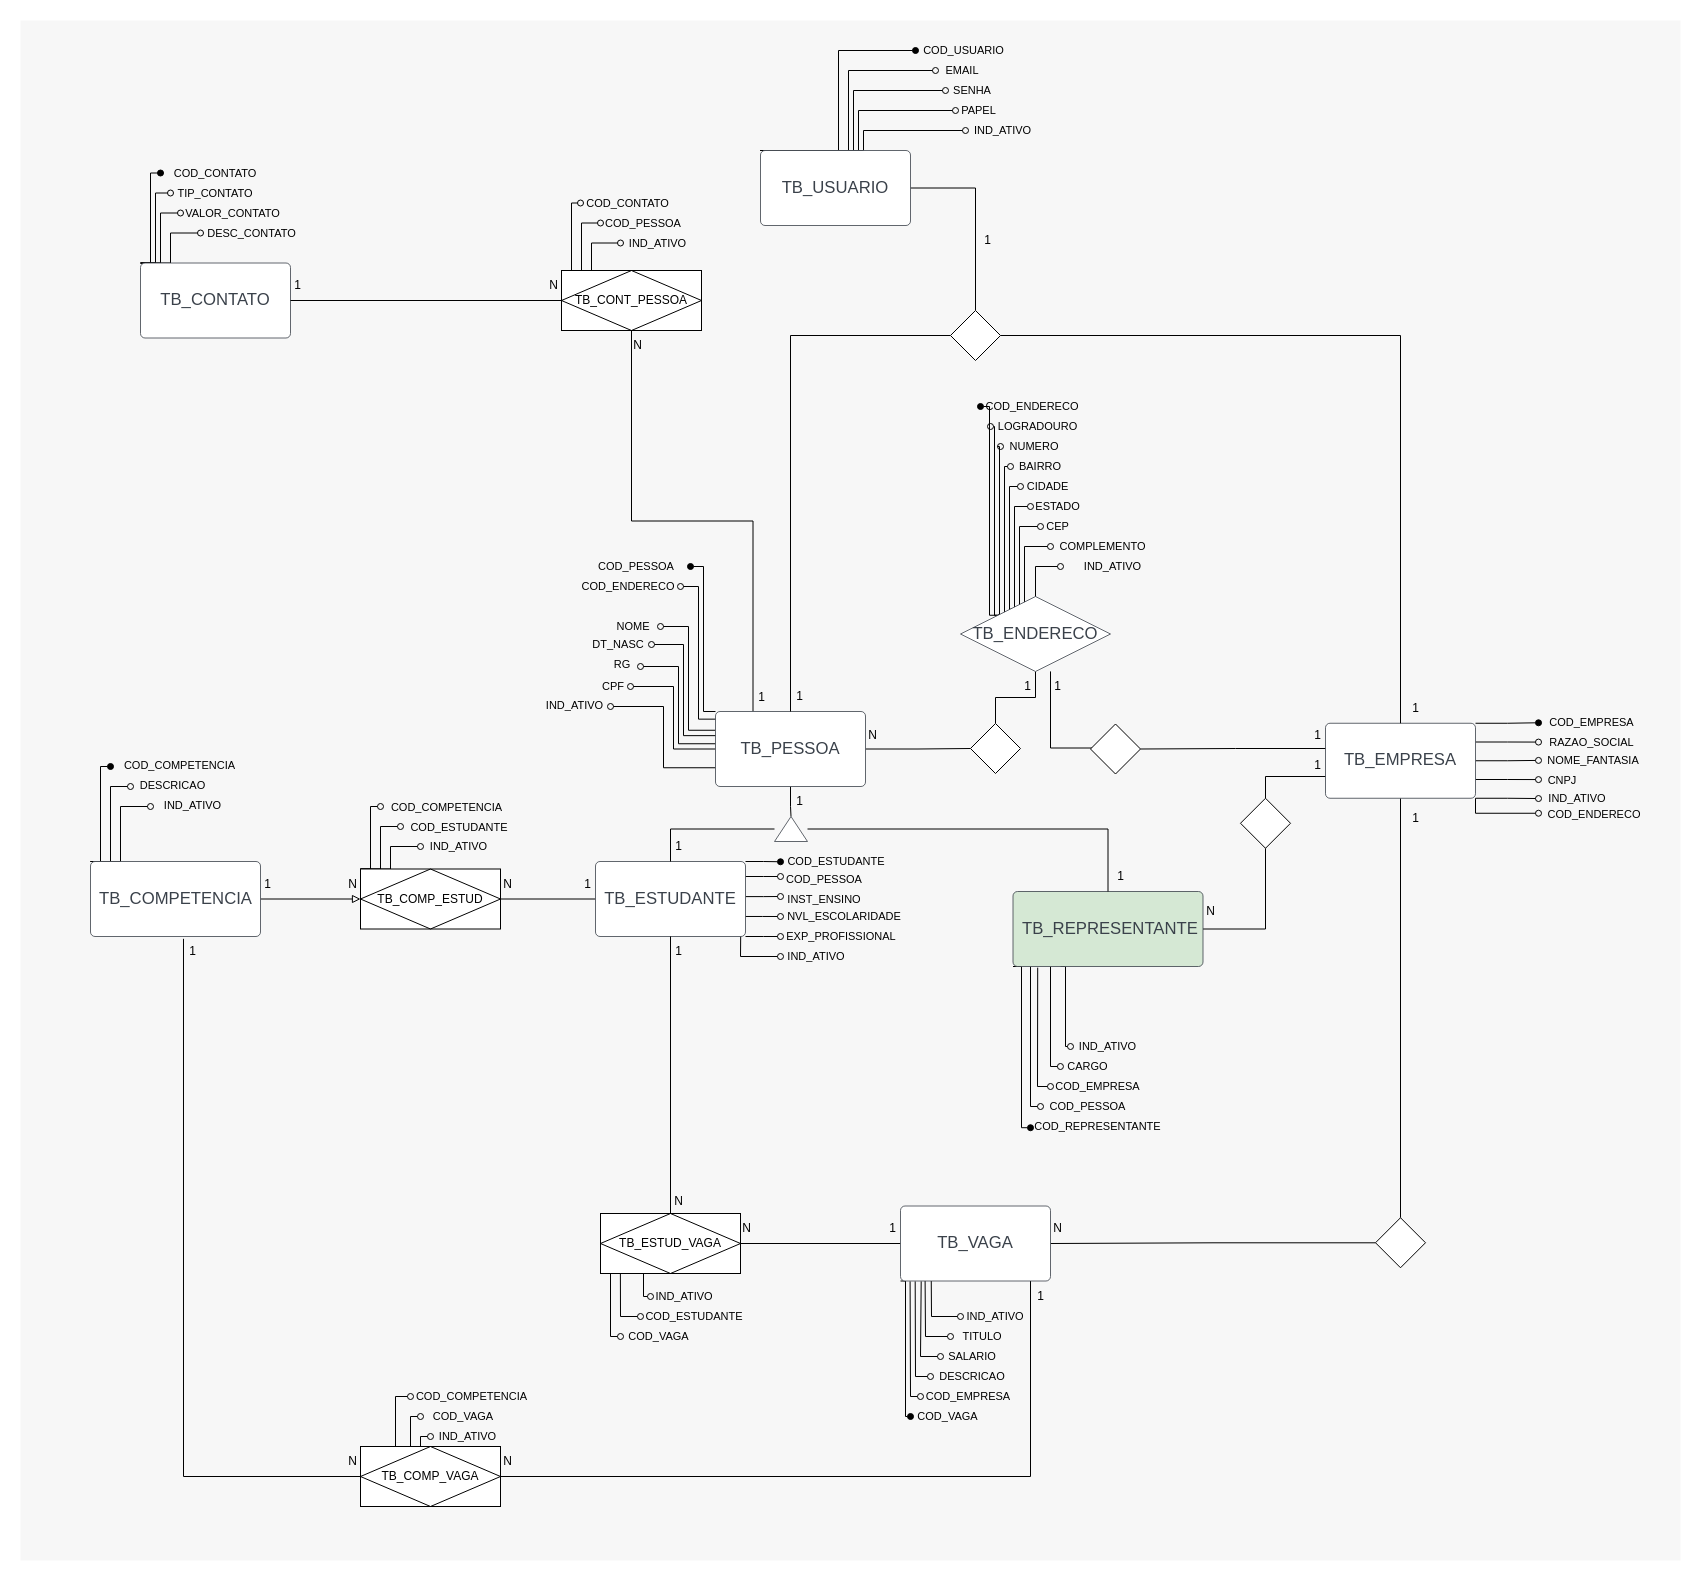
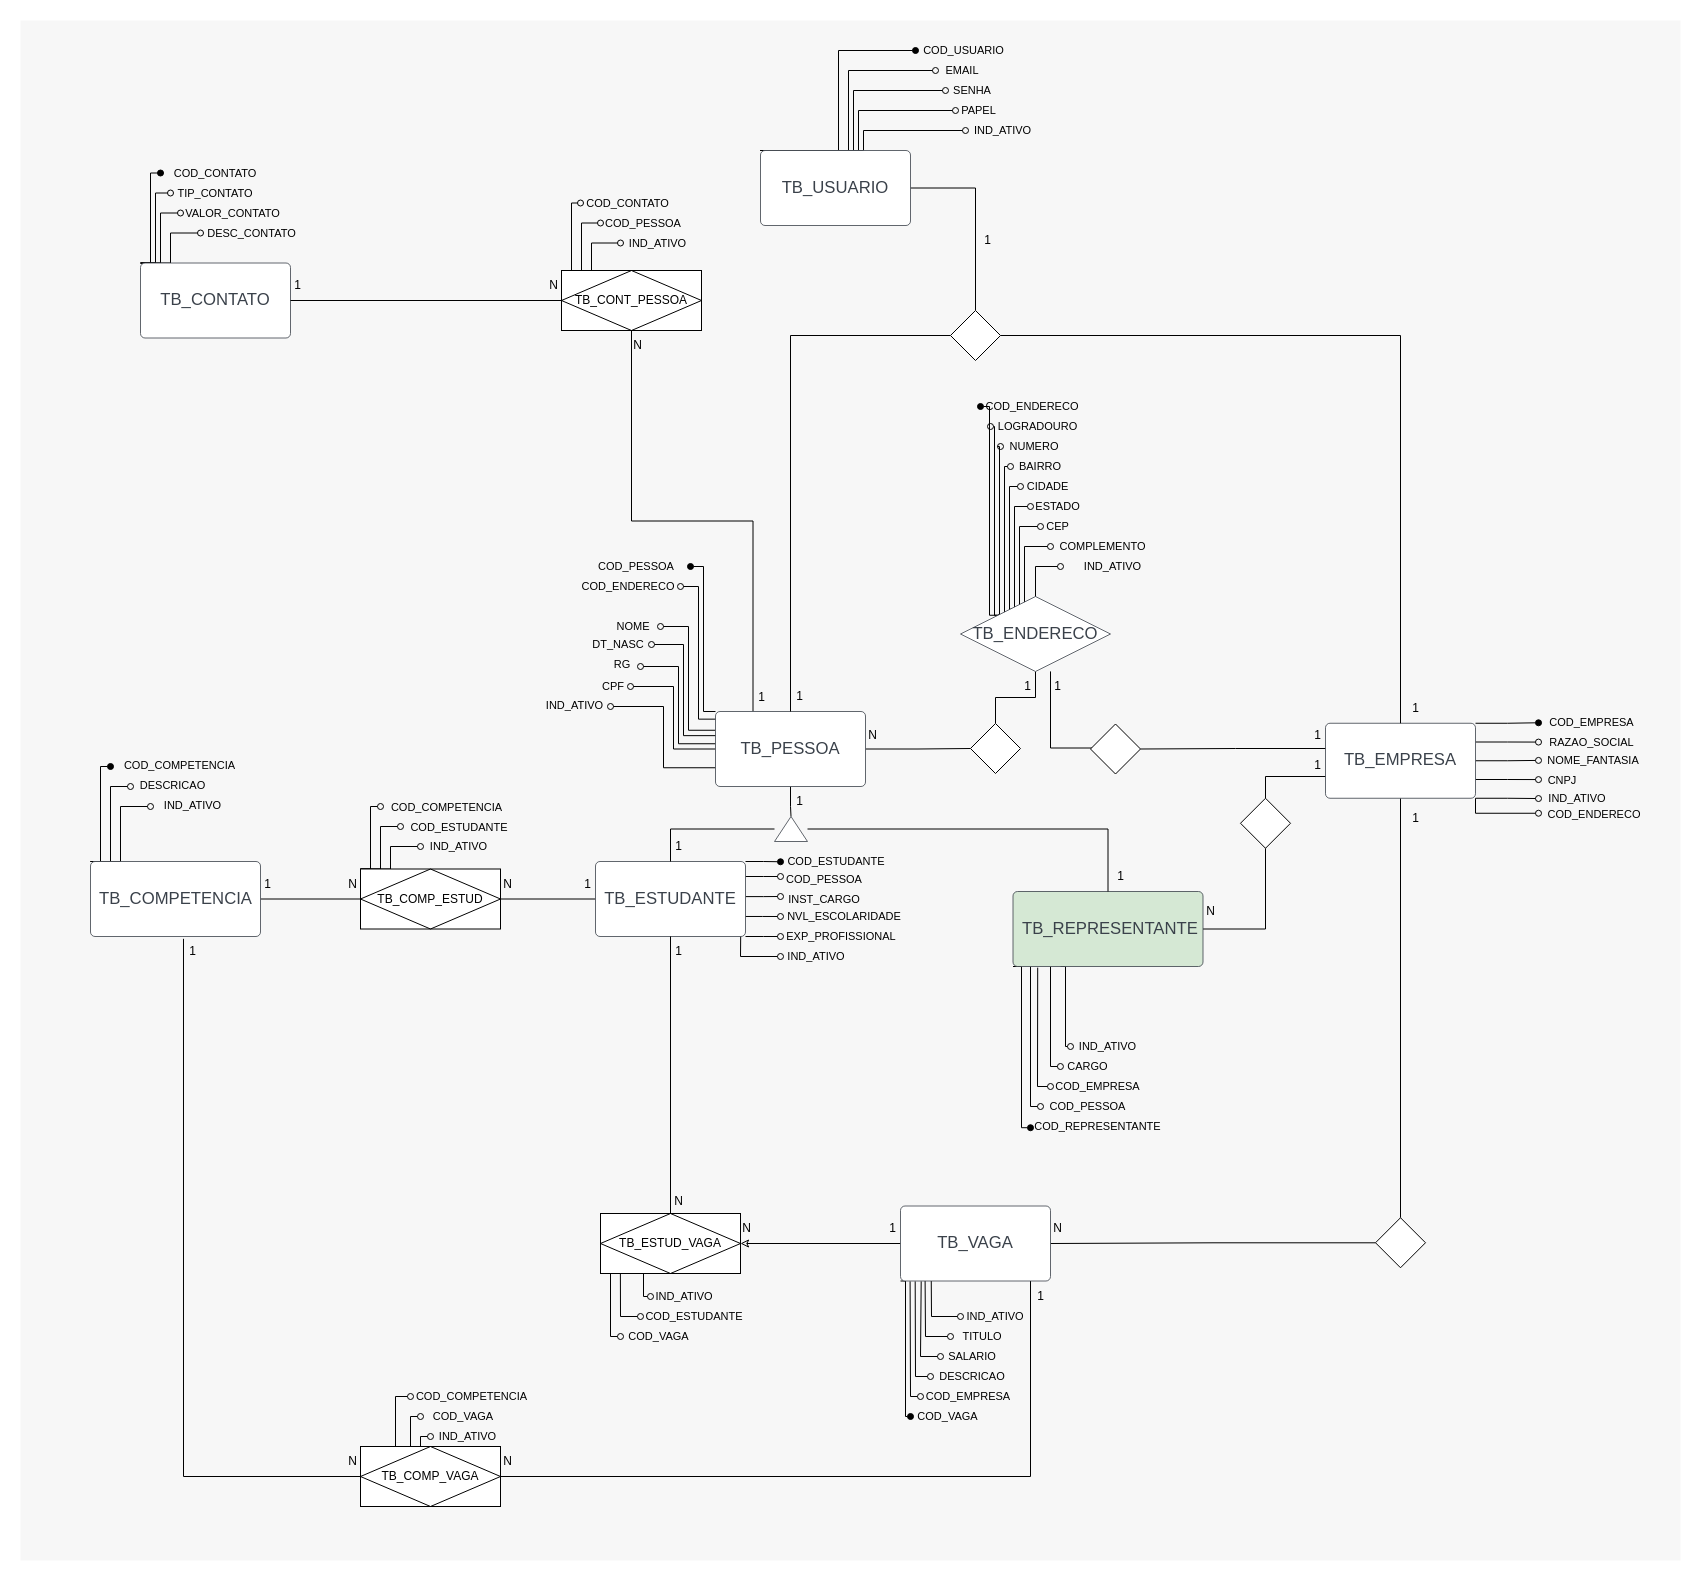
edge "TB_COMPETENCIA" -> "TB_COMP_ESTUD": arrowhead block -> none
node "INST_ENSINO": label "INST_ENSINO" -> "INST_CARGO"
edge "TB_ESTUD_VAGA" -- "TB_VAGA": arrowhead none -> classic
